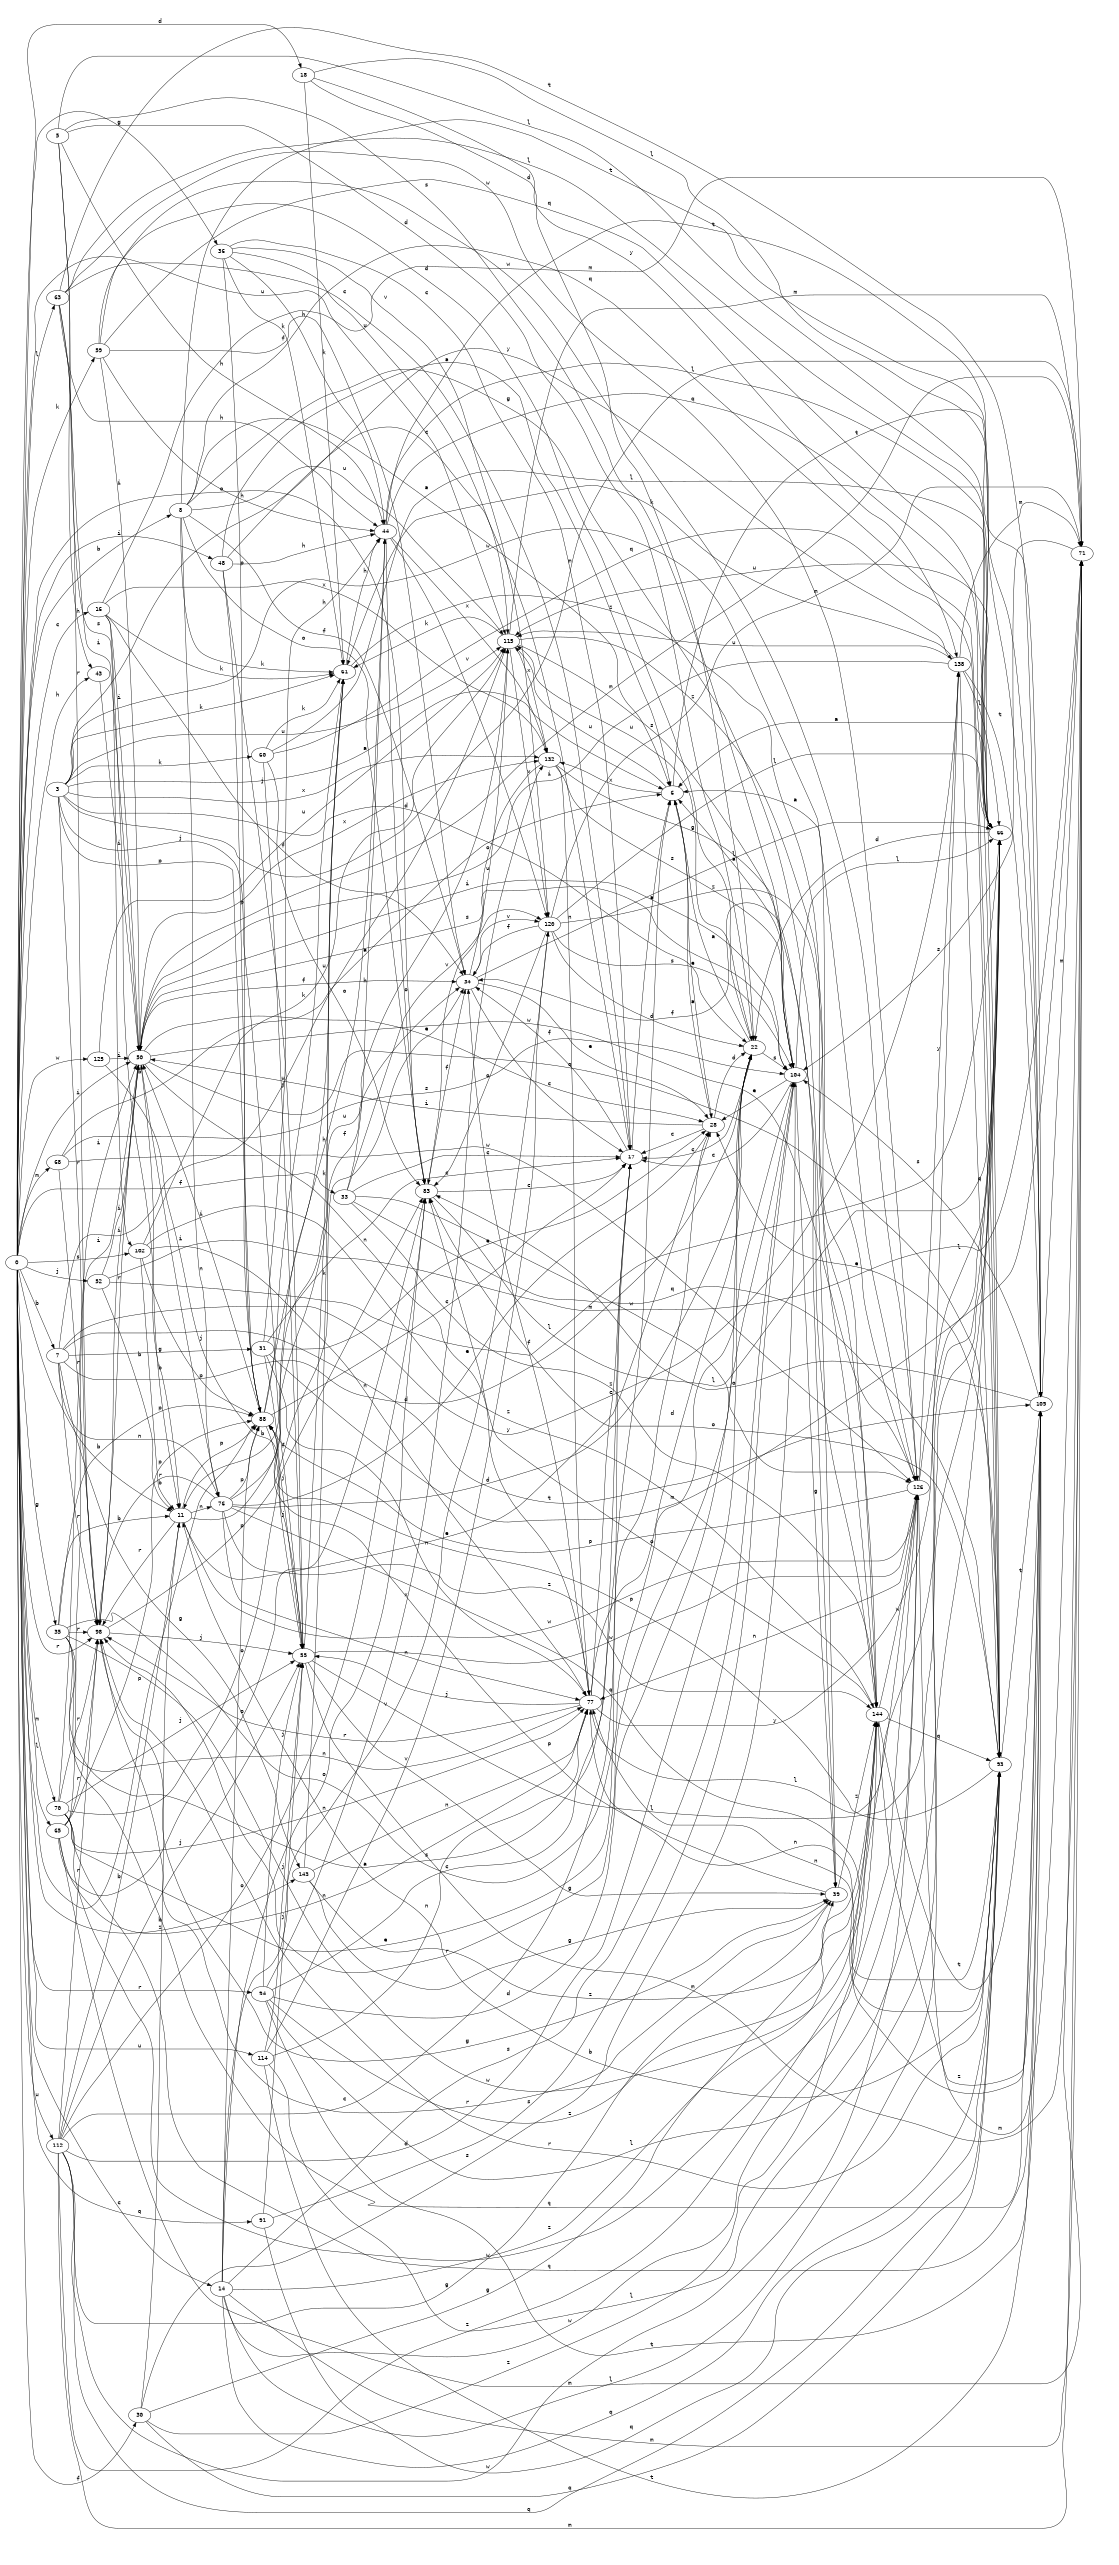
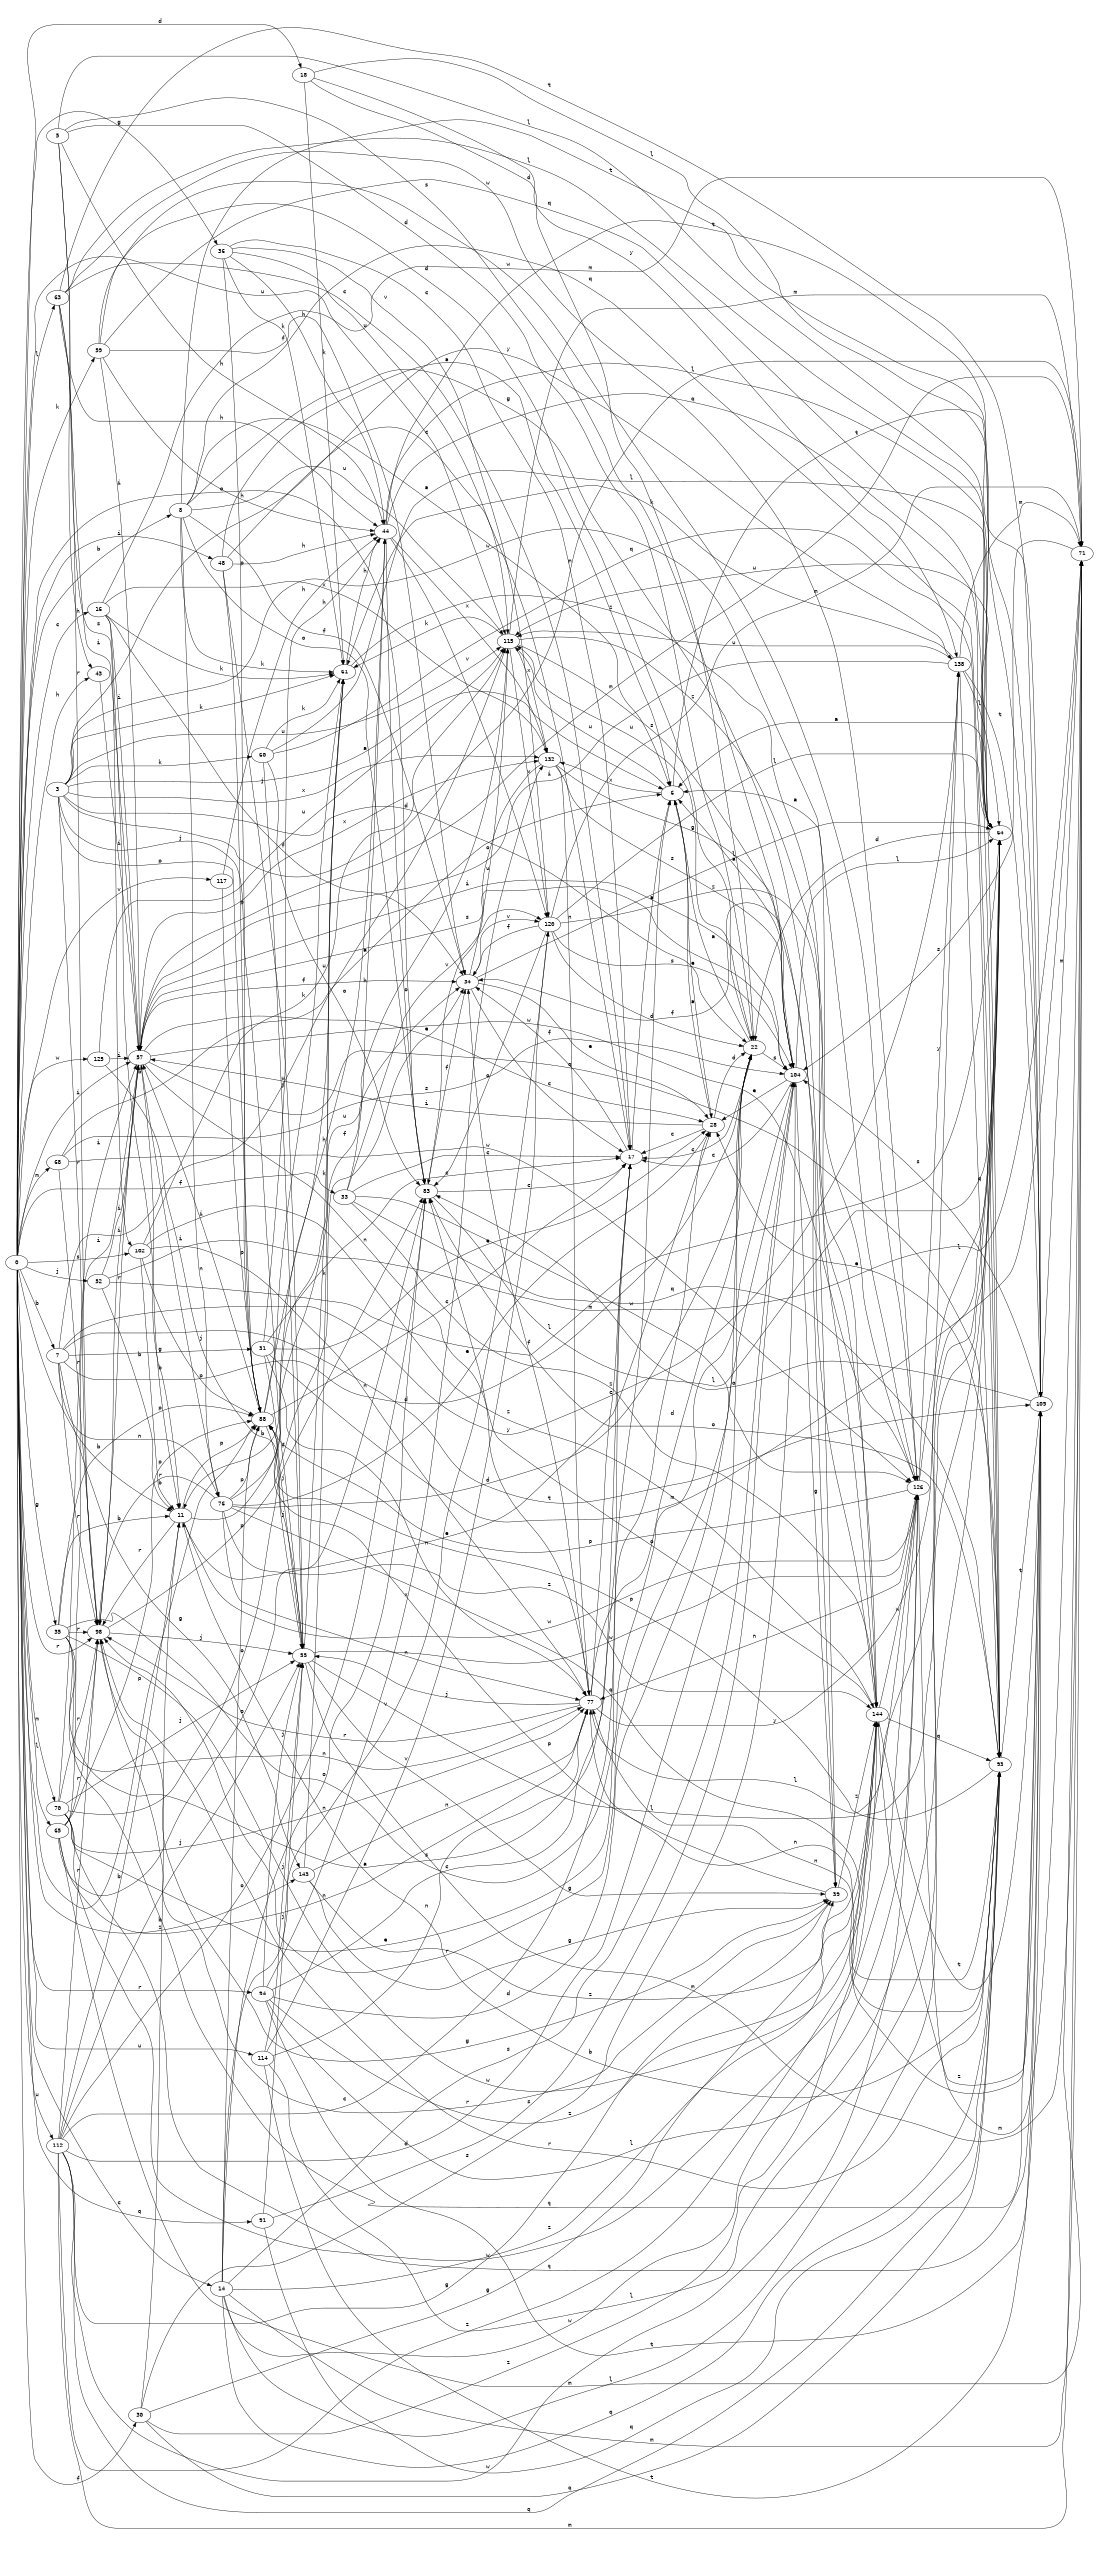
node "66": label "66" -> "64"
node "117": added
node "50": label "50" -> "57"
edge "11" -> "76": removed, label "n"
